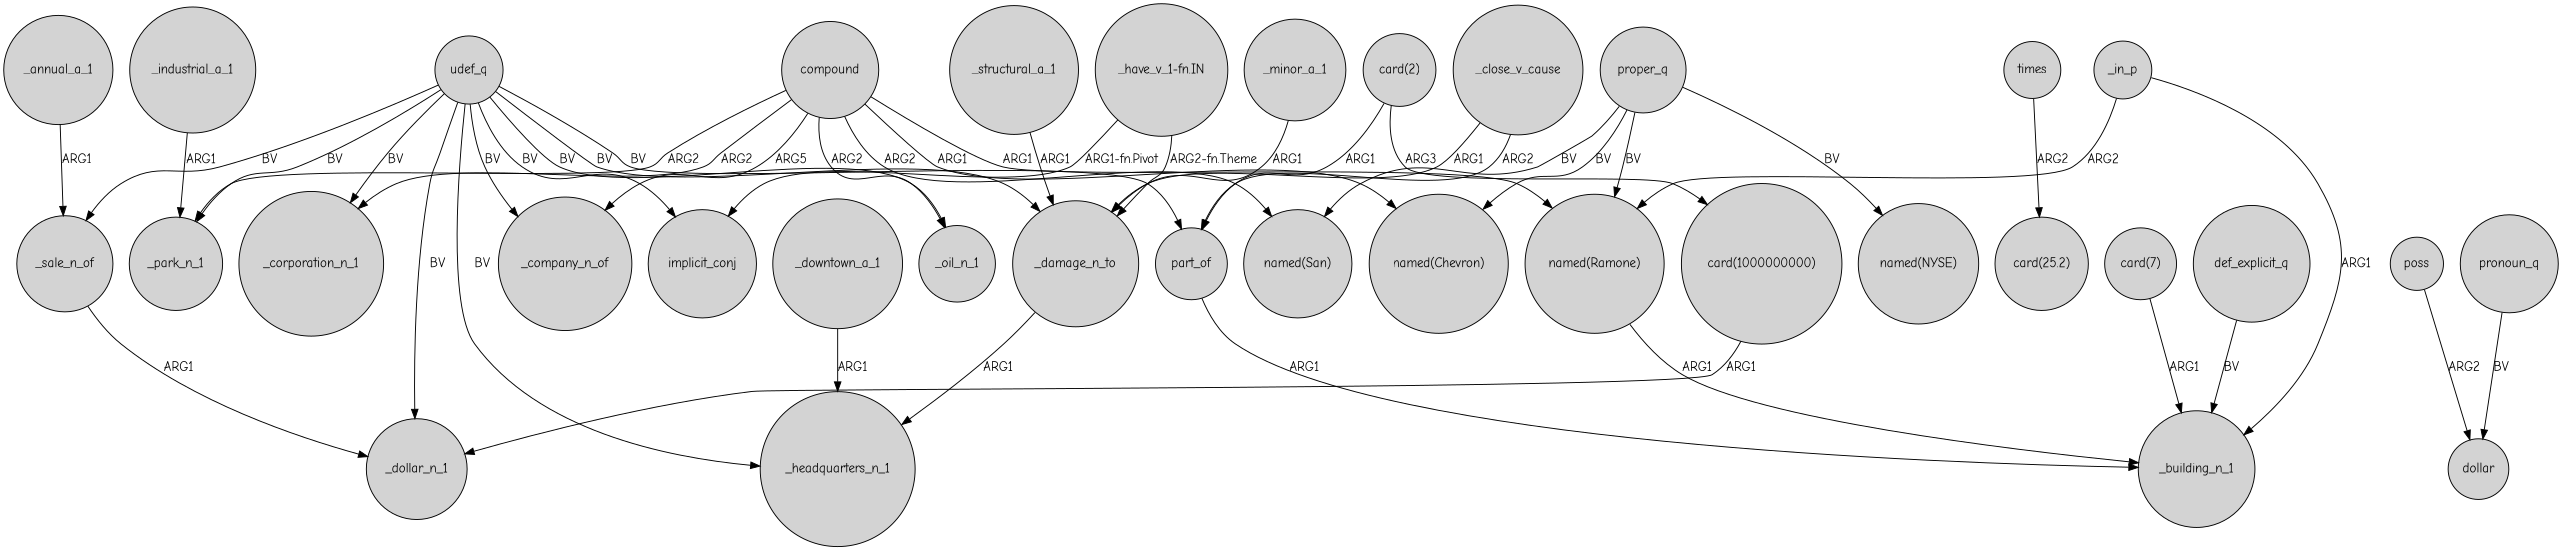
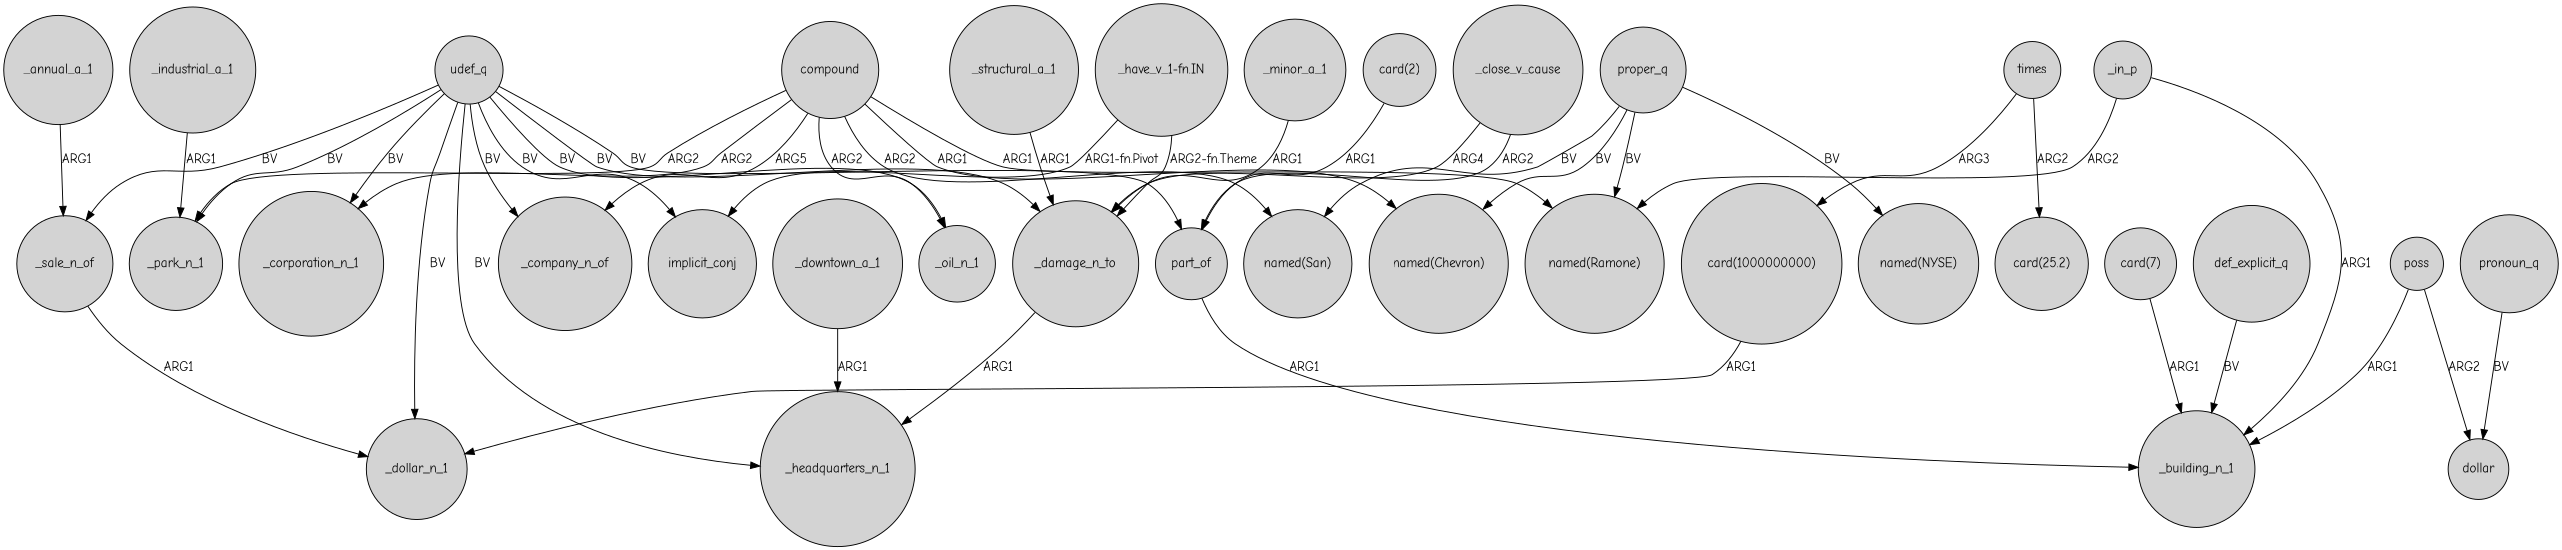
edge "_close_v_cause" -> "_damage_n_to": label "ARG1" -> "ARG4"
edge "card(2)" -> "card(1000000000)": now "times" -> "card(1000000000)"
edge "named(Ramone)" -> "_building_n_1": now "poss" -> "_building_n_1"
